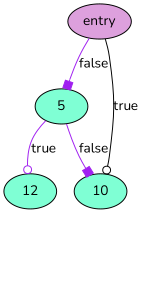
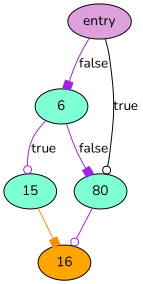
node "5": label "5" -> "6"
node "12": label "12" -> "15"
node "10": label "10" -> "80"
node "16": added
